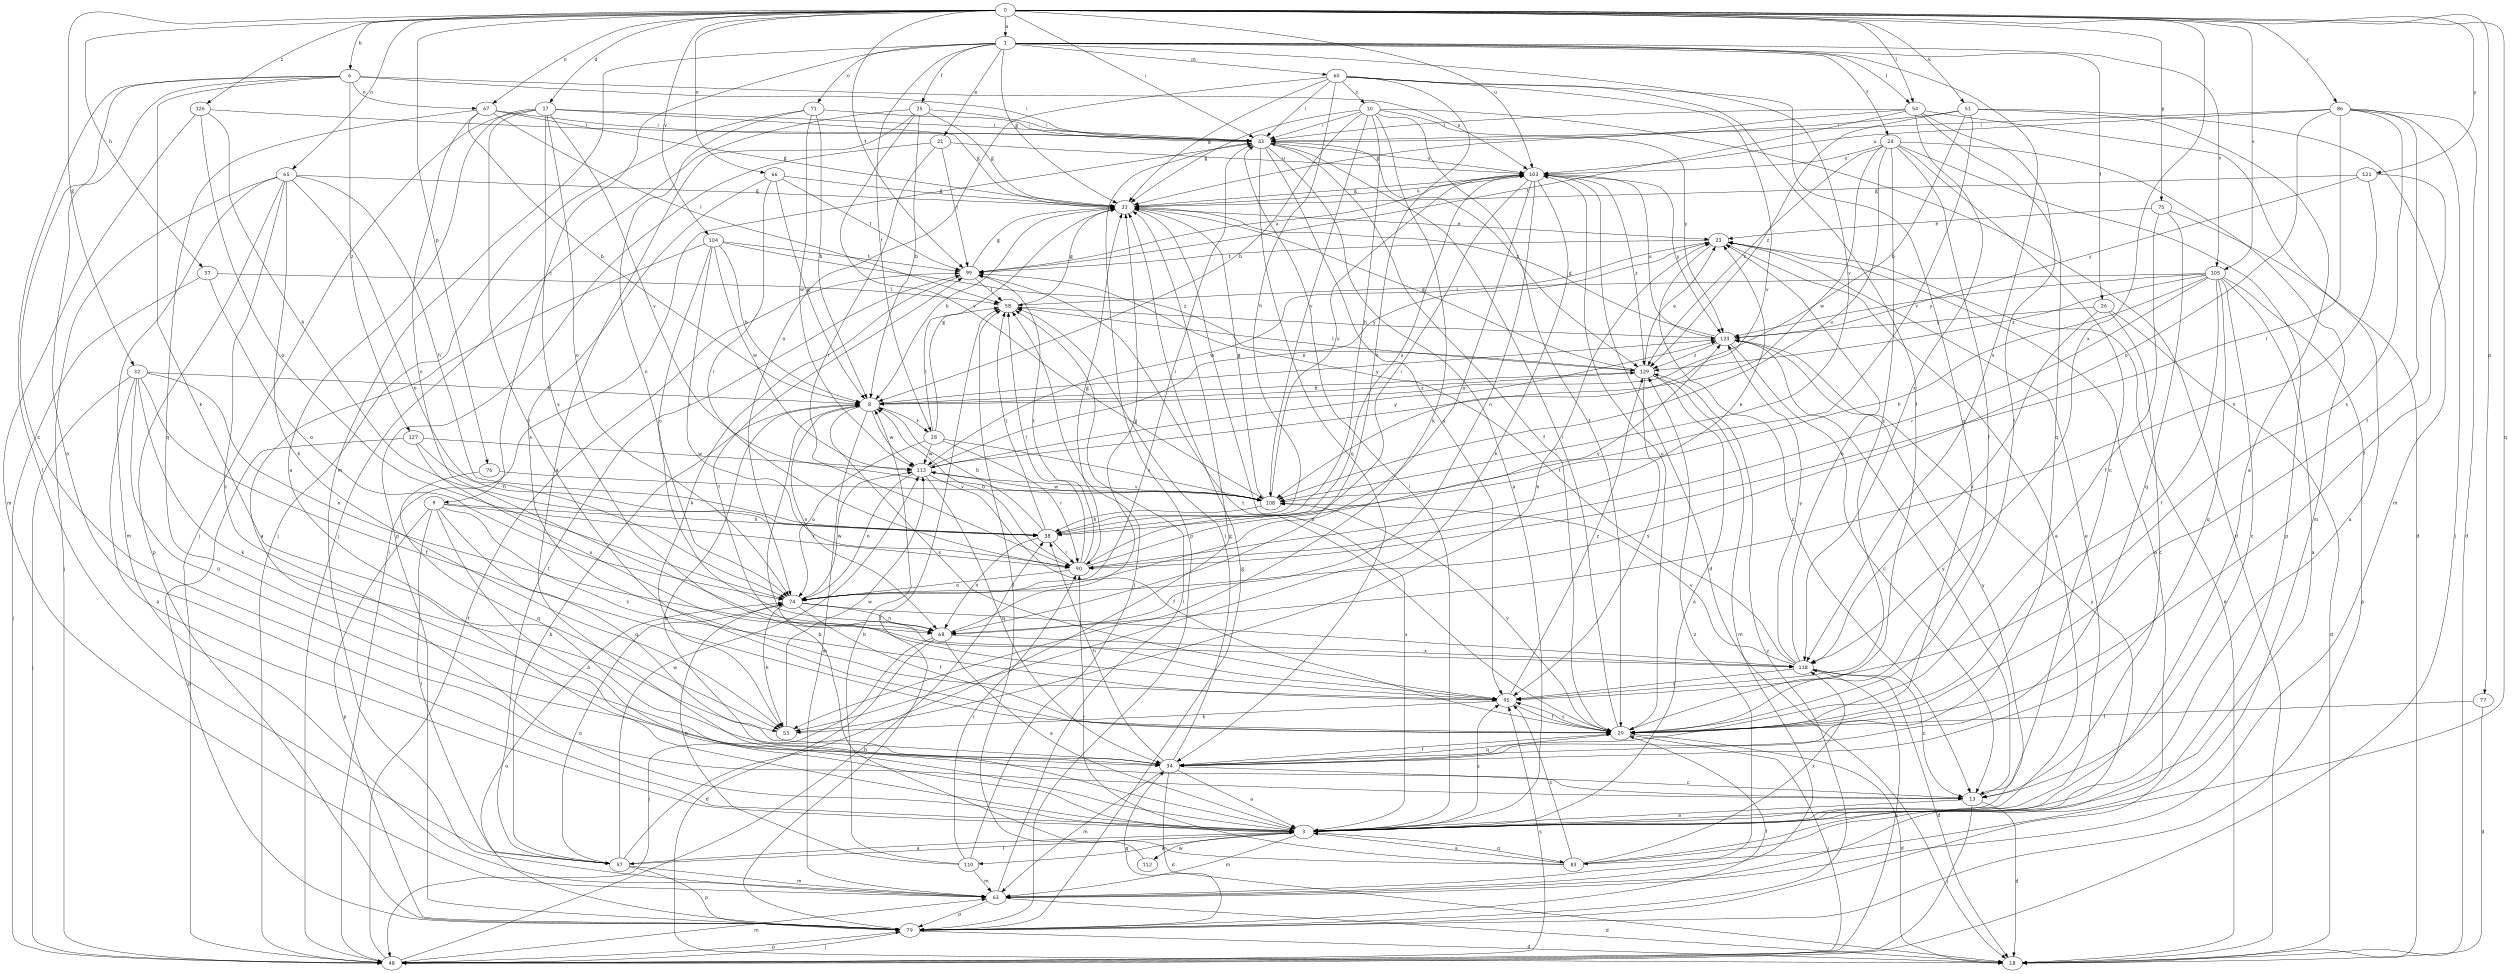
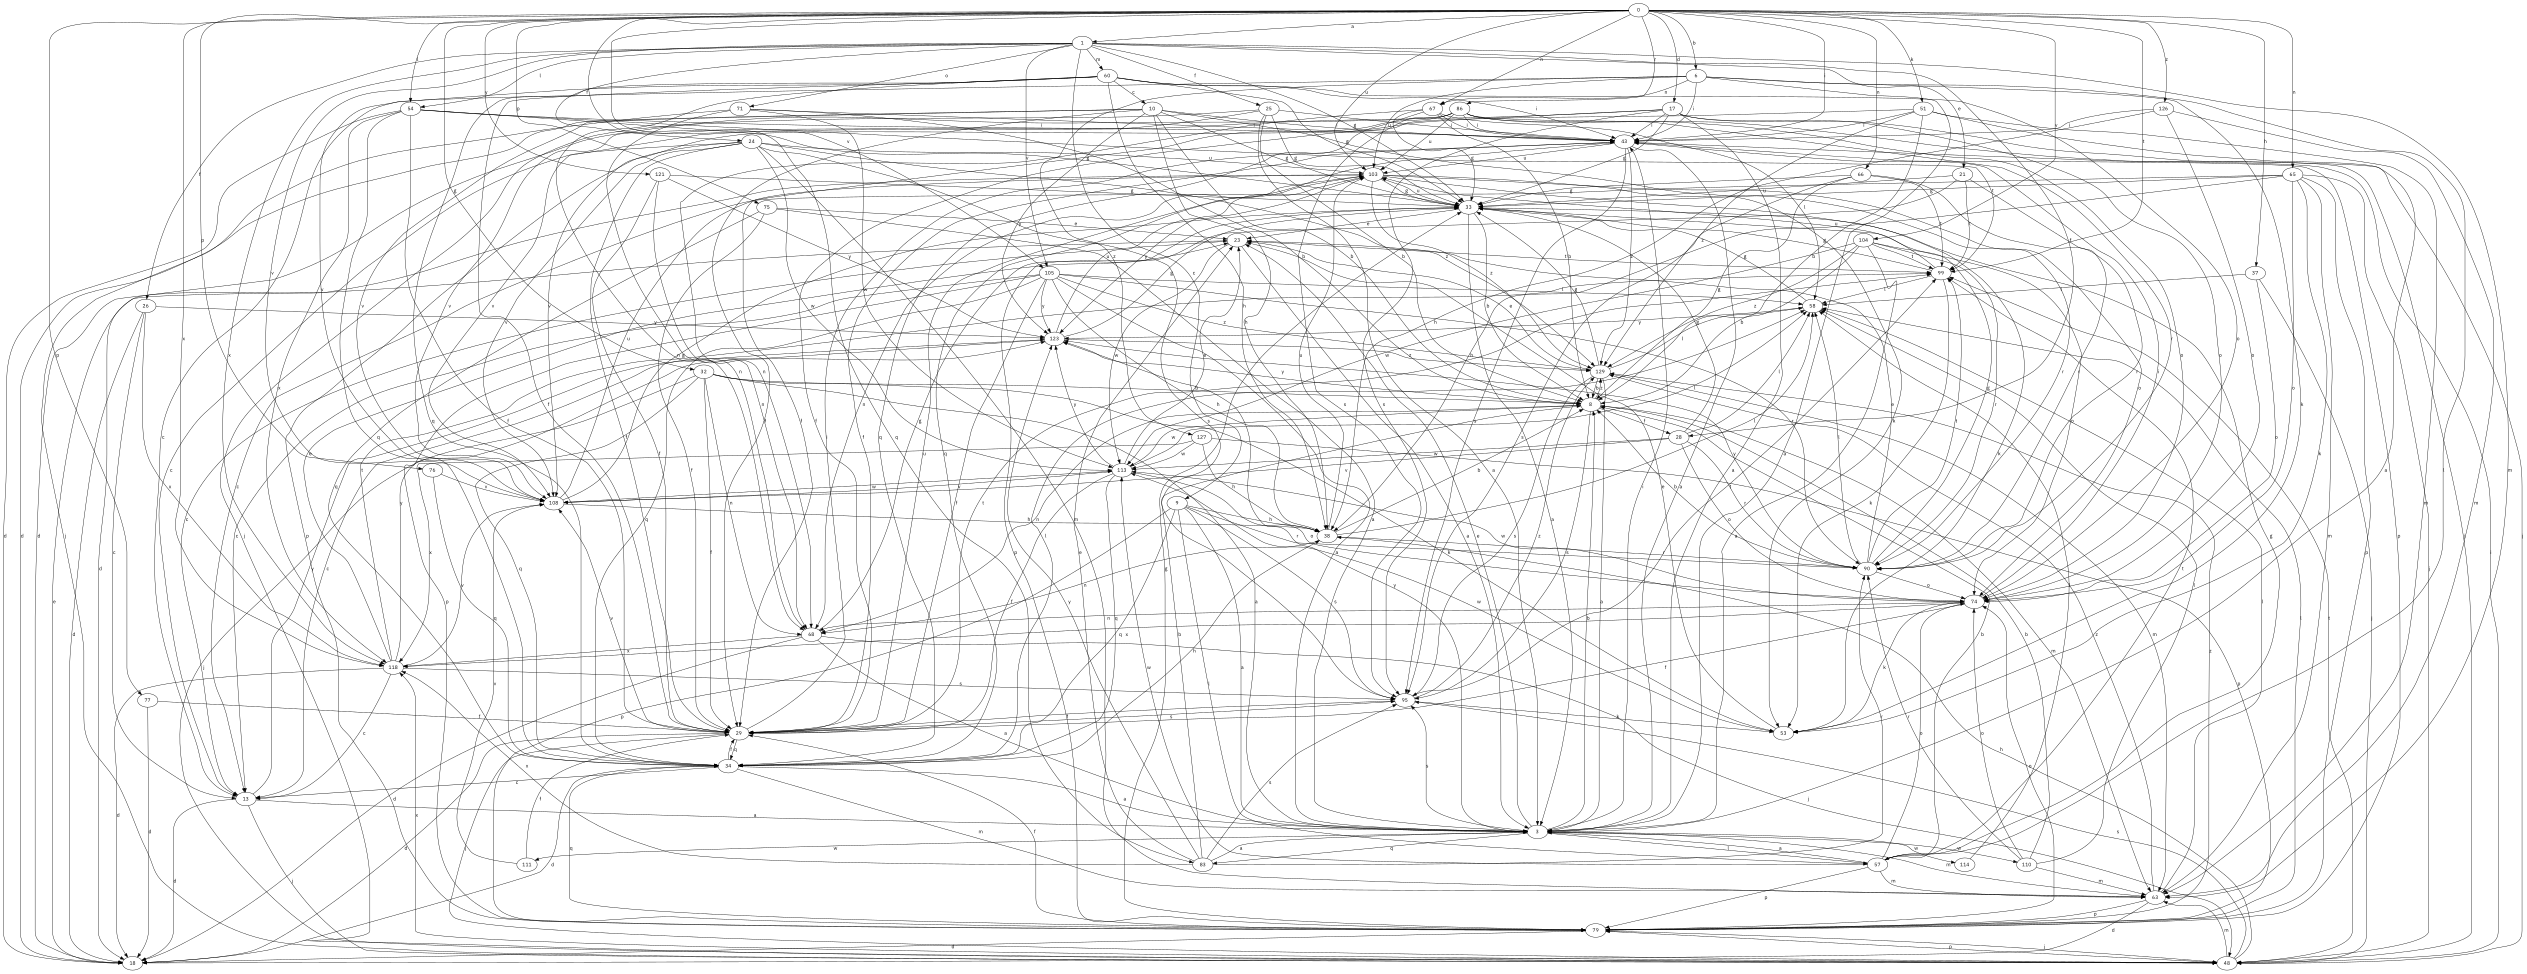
edge "21" -> "103": now "21" -> "33"
edge "113" -> "58": added, label "l"
node "111": added
node "112": label "112" -> "114"
